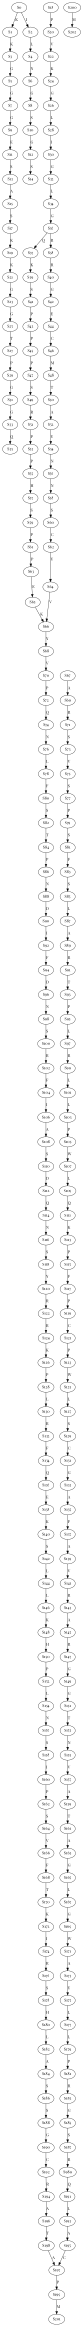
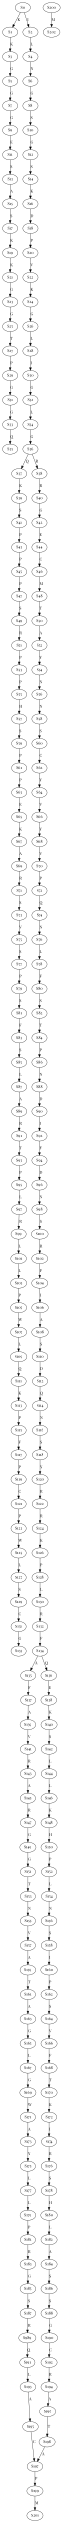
node "S16": added
edge "S65" -> "S66": now "S65" -> "S67"
edge "S133" -> "S135": now "S134" -> "S135"
